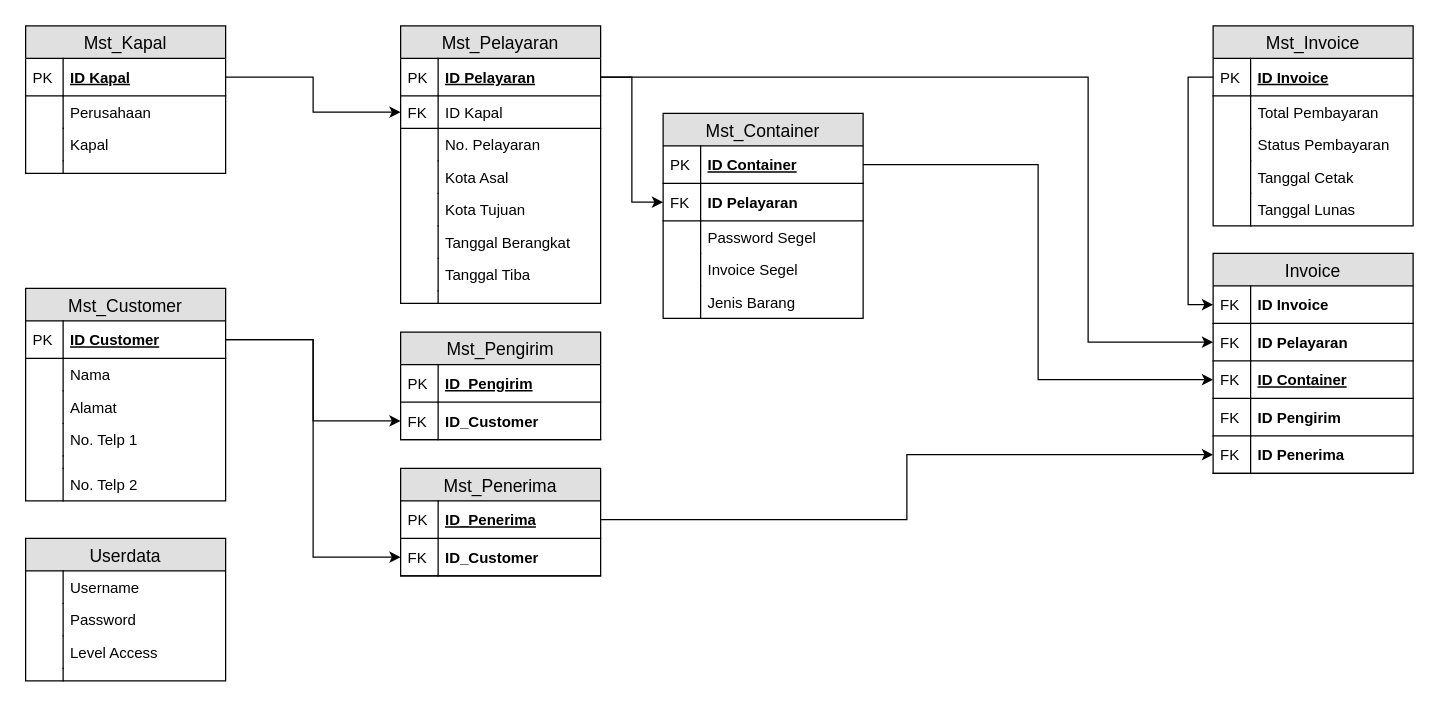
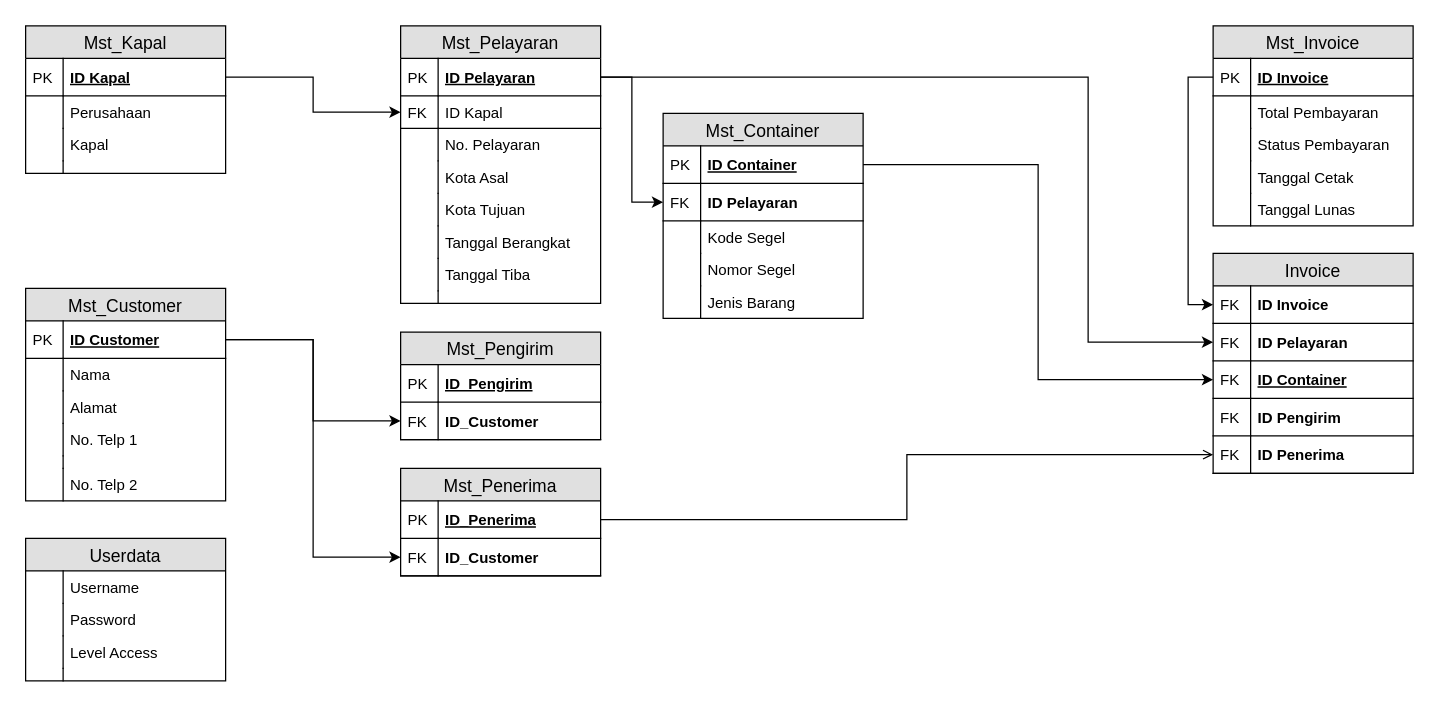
node "Password Segel": label "Password Segel" -> "Kode Segel"
node "Invoice Segel": label "Invoice Segel" -> "Nomor Segel"
edge "ID_Penerima" -> "ID Penerima": arrowhead classic -> open
